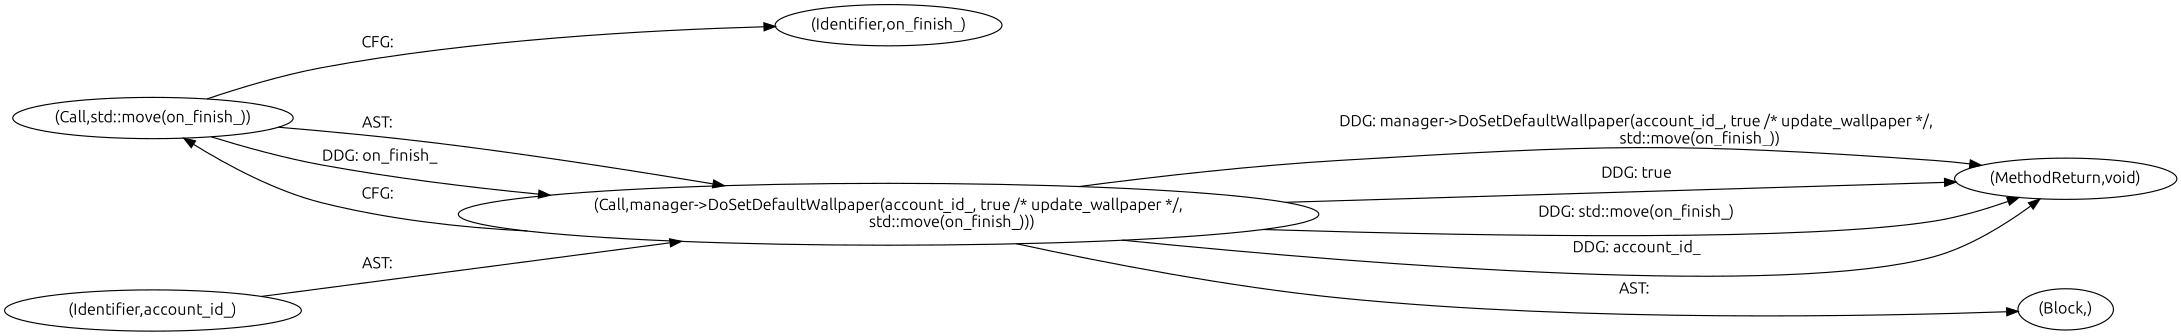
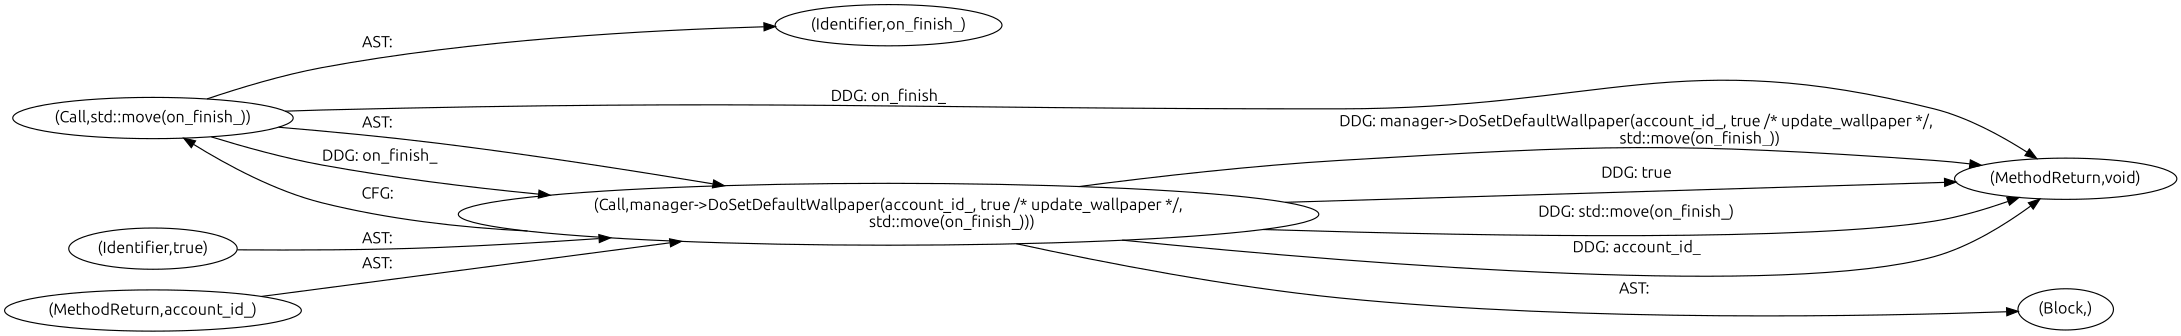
edge "(Call,std::move(on_finish_))" -> "(Identifier,on_finish_)": label "CFG: " -> "AST: "
edge "(Call,std::move(on_finish_))" -> "(MethodReturn,void)": added, label "DDG: on_finish_"
node "(Identifier,true)": added
node "(Identifier,account_id_)": label "(Identifier,account_id_)" -> "(MethodReturn,account_id_)"
